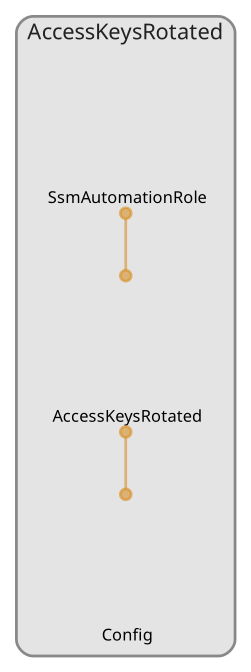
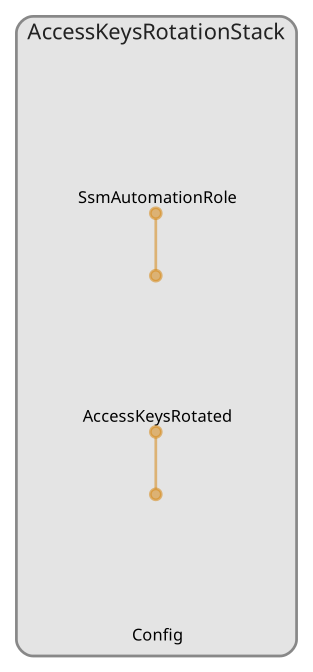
cluster "AccessKeysRotated": label "AccessKeysRotated" -> "AccessKeysRotationStack"
